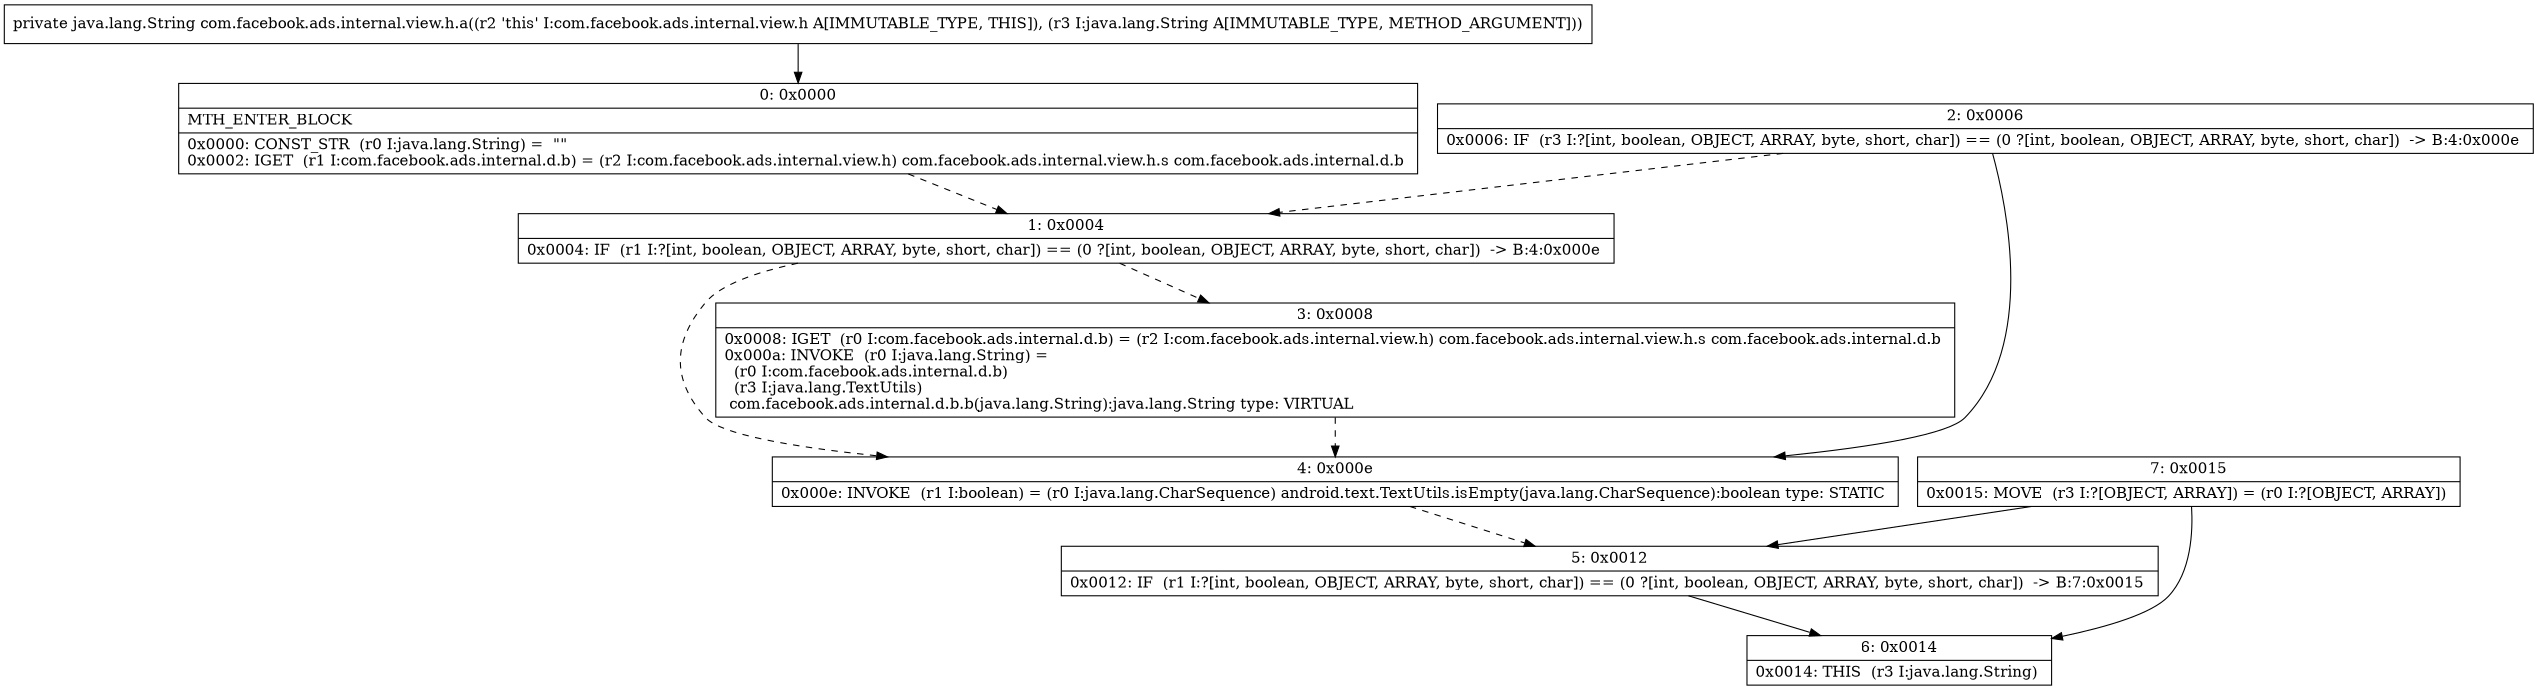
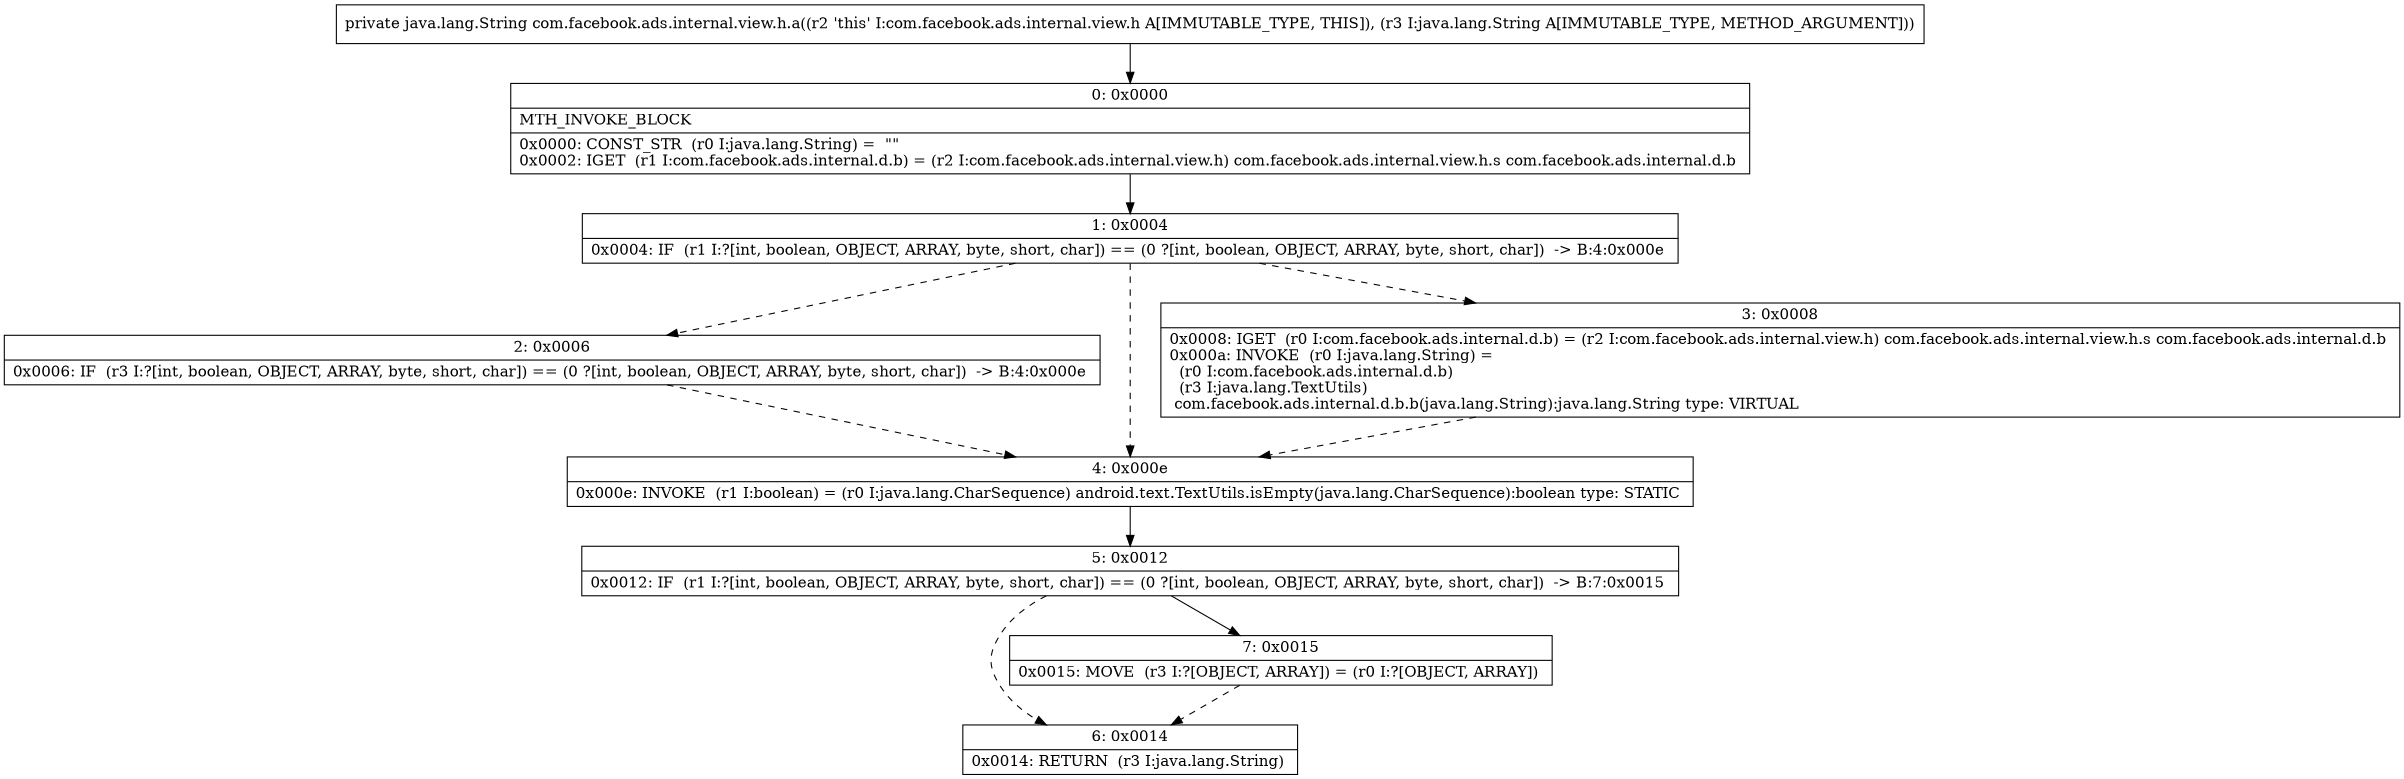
node "0: 0x0000": text "MTH_ENTER_BLOCK" -> "MTH_INVOKE_BLOCK"
edge "2: 0x0006" -> "1: 0x0004": reversed
edge "0: 0x0000" -> "1: 0x0004": style dashed -> solid
edge "2: 0x0006" -> "4: 0x000e": style solid -> dashed
edge "4: 0x000e" -> "5: 0x0012": style dashed -> solid
edge "7: 0x0015" -> "5: 0x0012": reversed
edge "7: 0x0015" -> "6: 0x0014": style solid -> dashed
edge "5: 0x0012" -> "6: 0x0014": style solid -> dashed
node "6: 0x0014": text "0x0014: THIS  (r3 I:java.lang.String)" -> "0x0014: RETURN  (r3 I:java.lang.String)"
